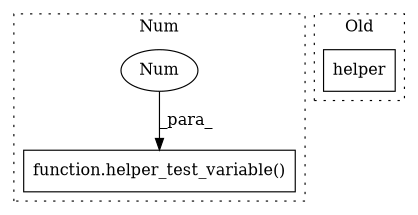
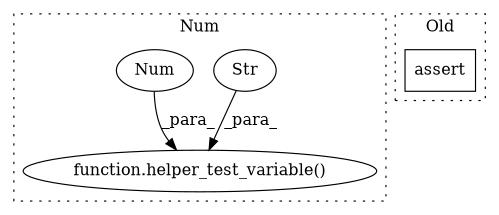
node "Str": added
node "helper": label "helper" -> "assert"
node "function.helper_test_variable()": shape box -> ellipse
